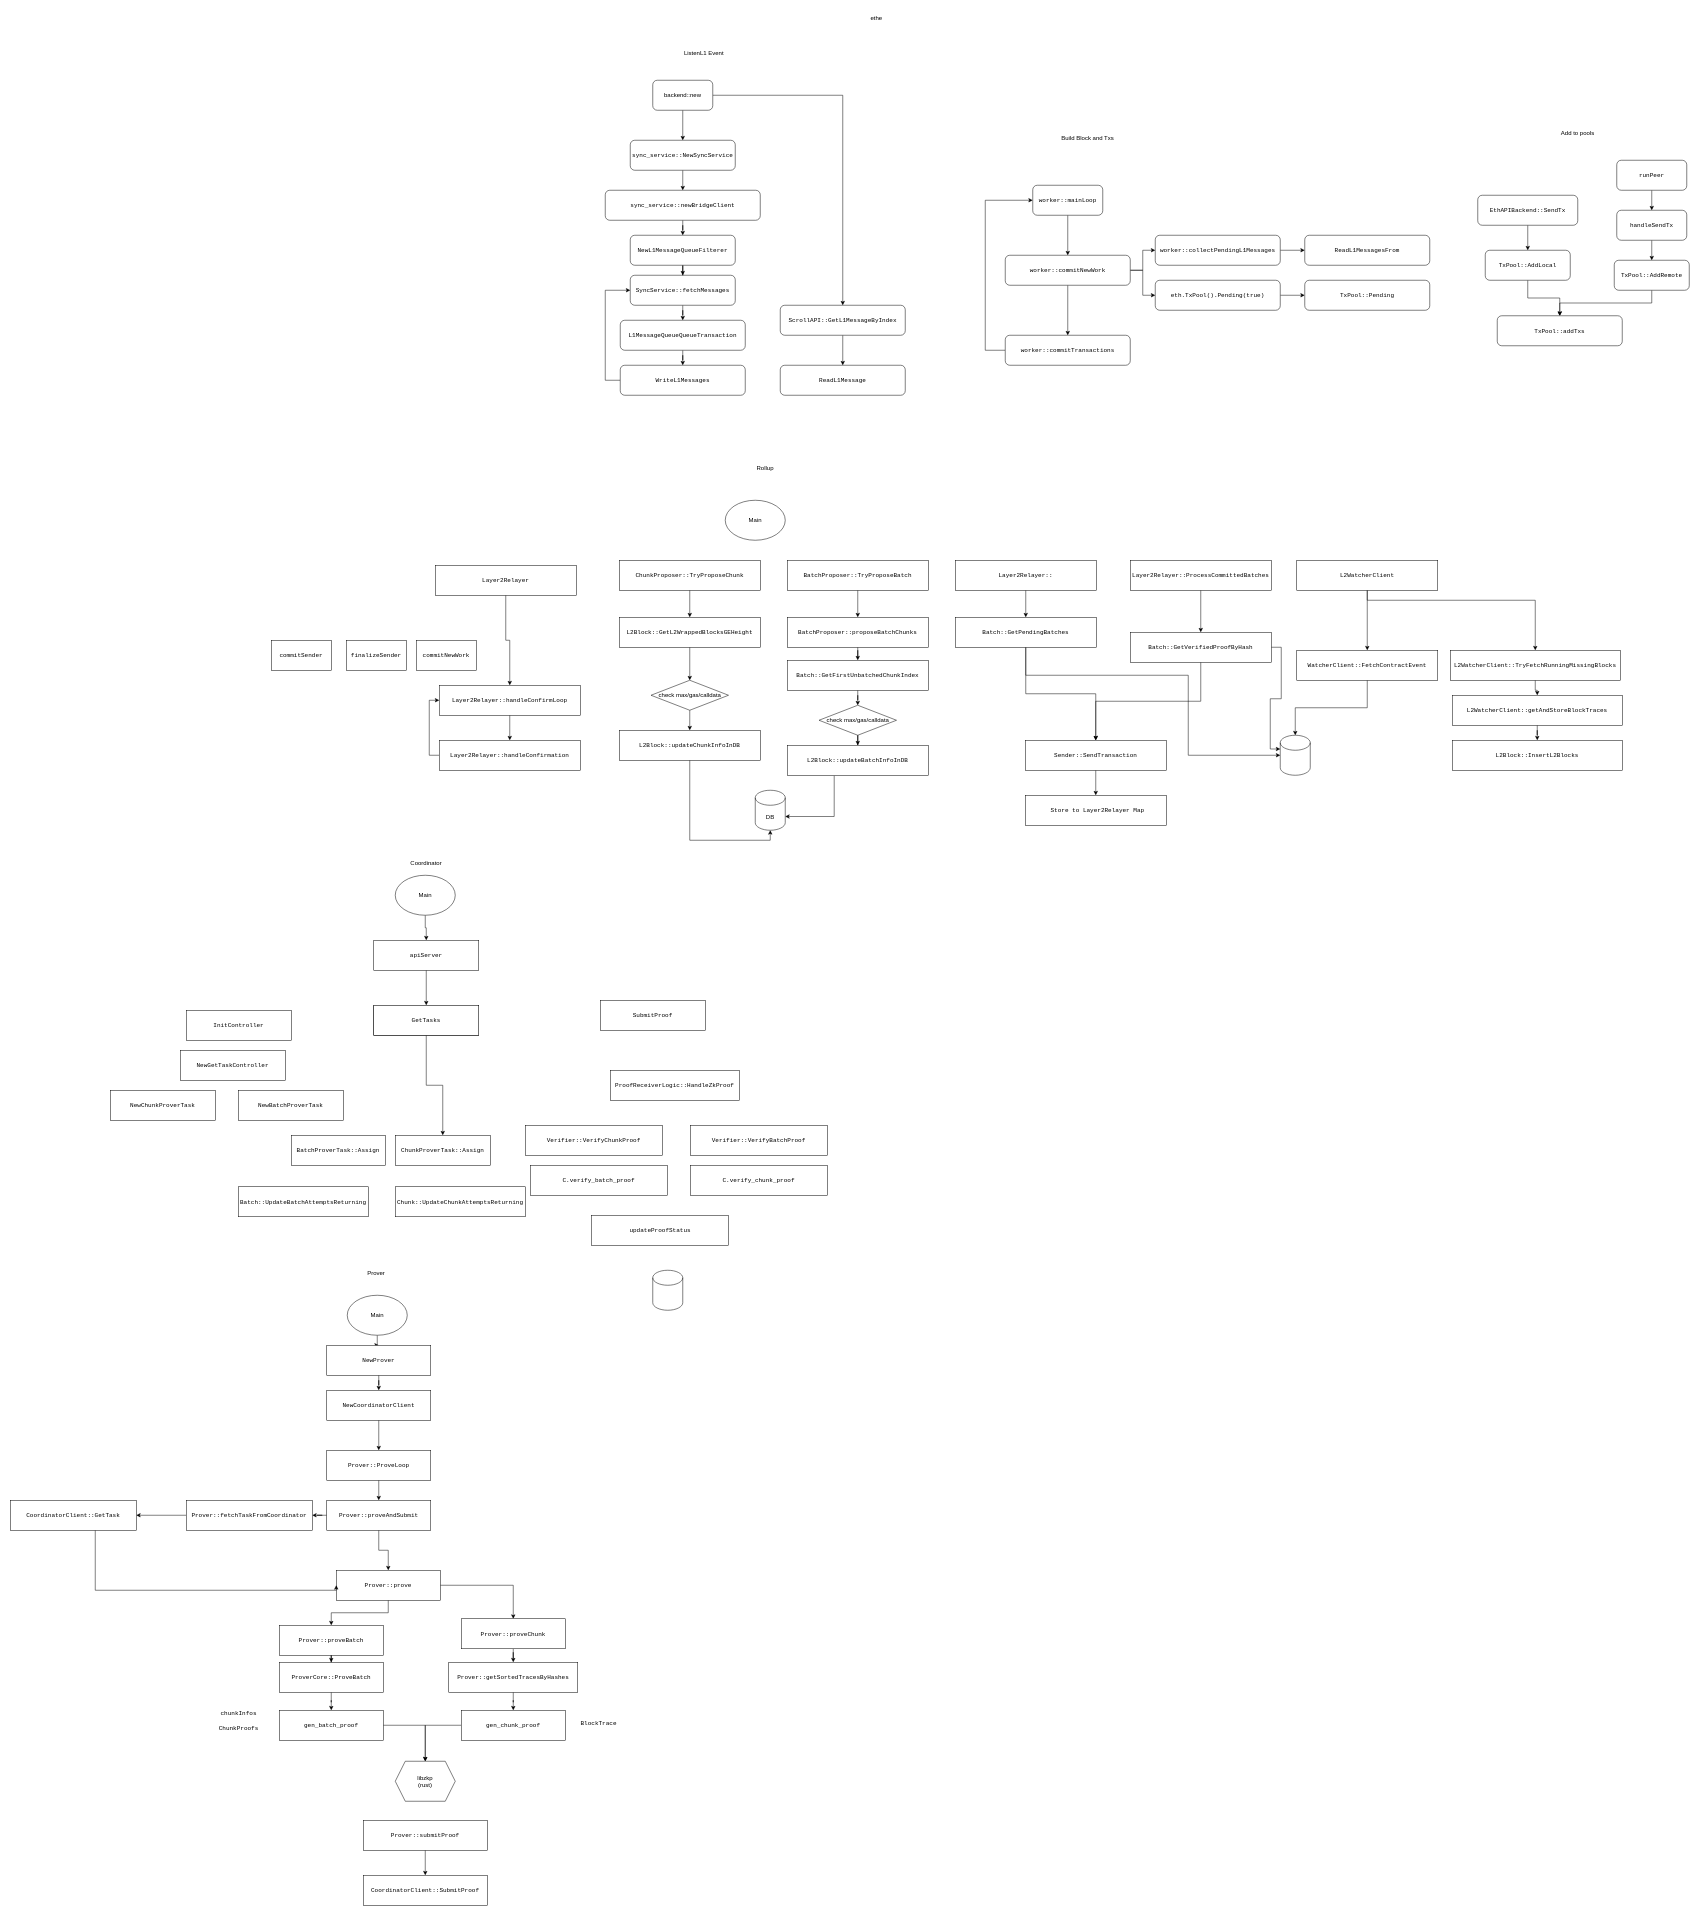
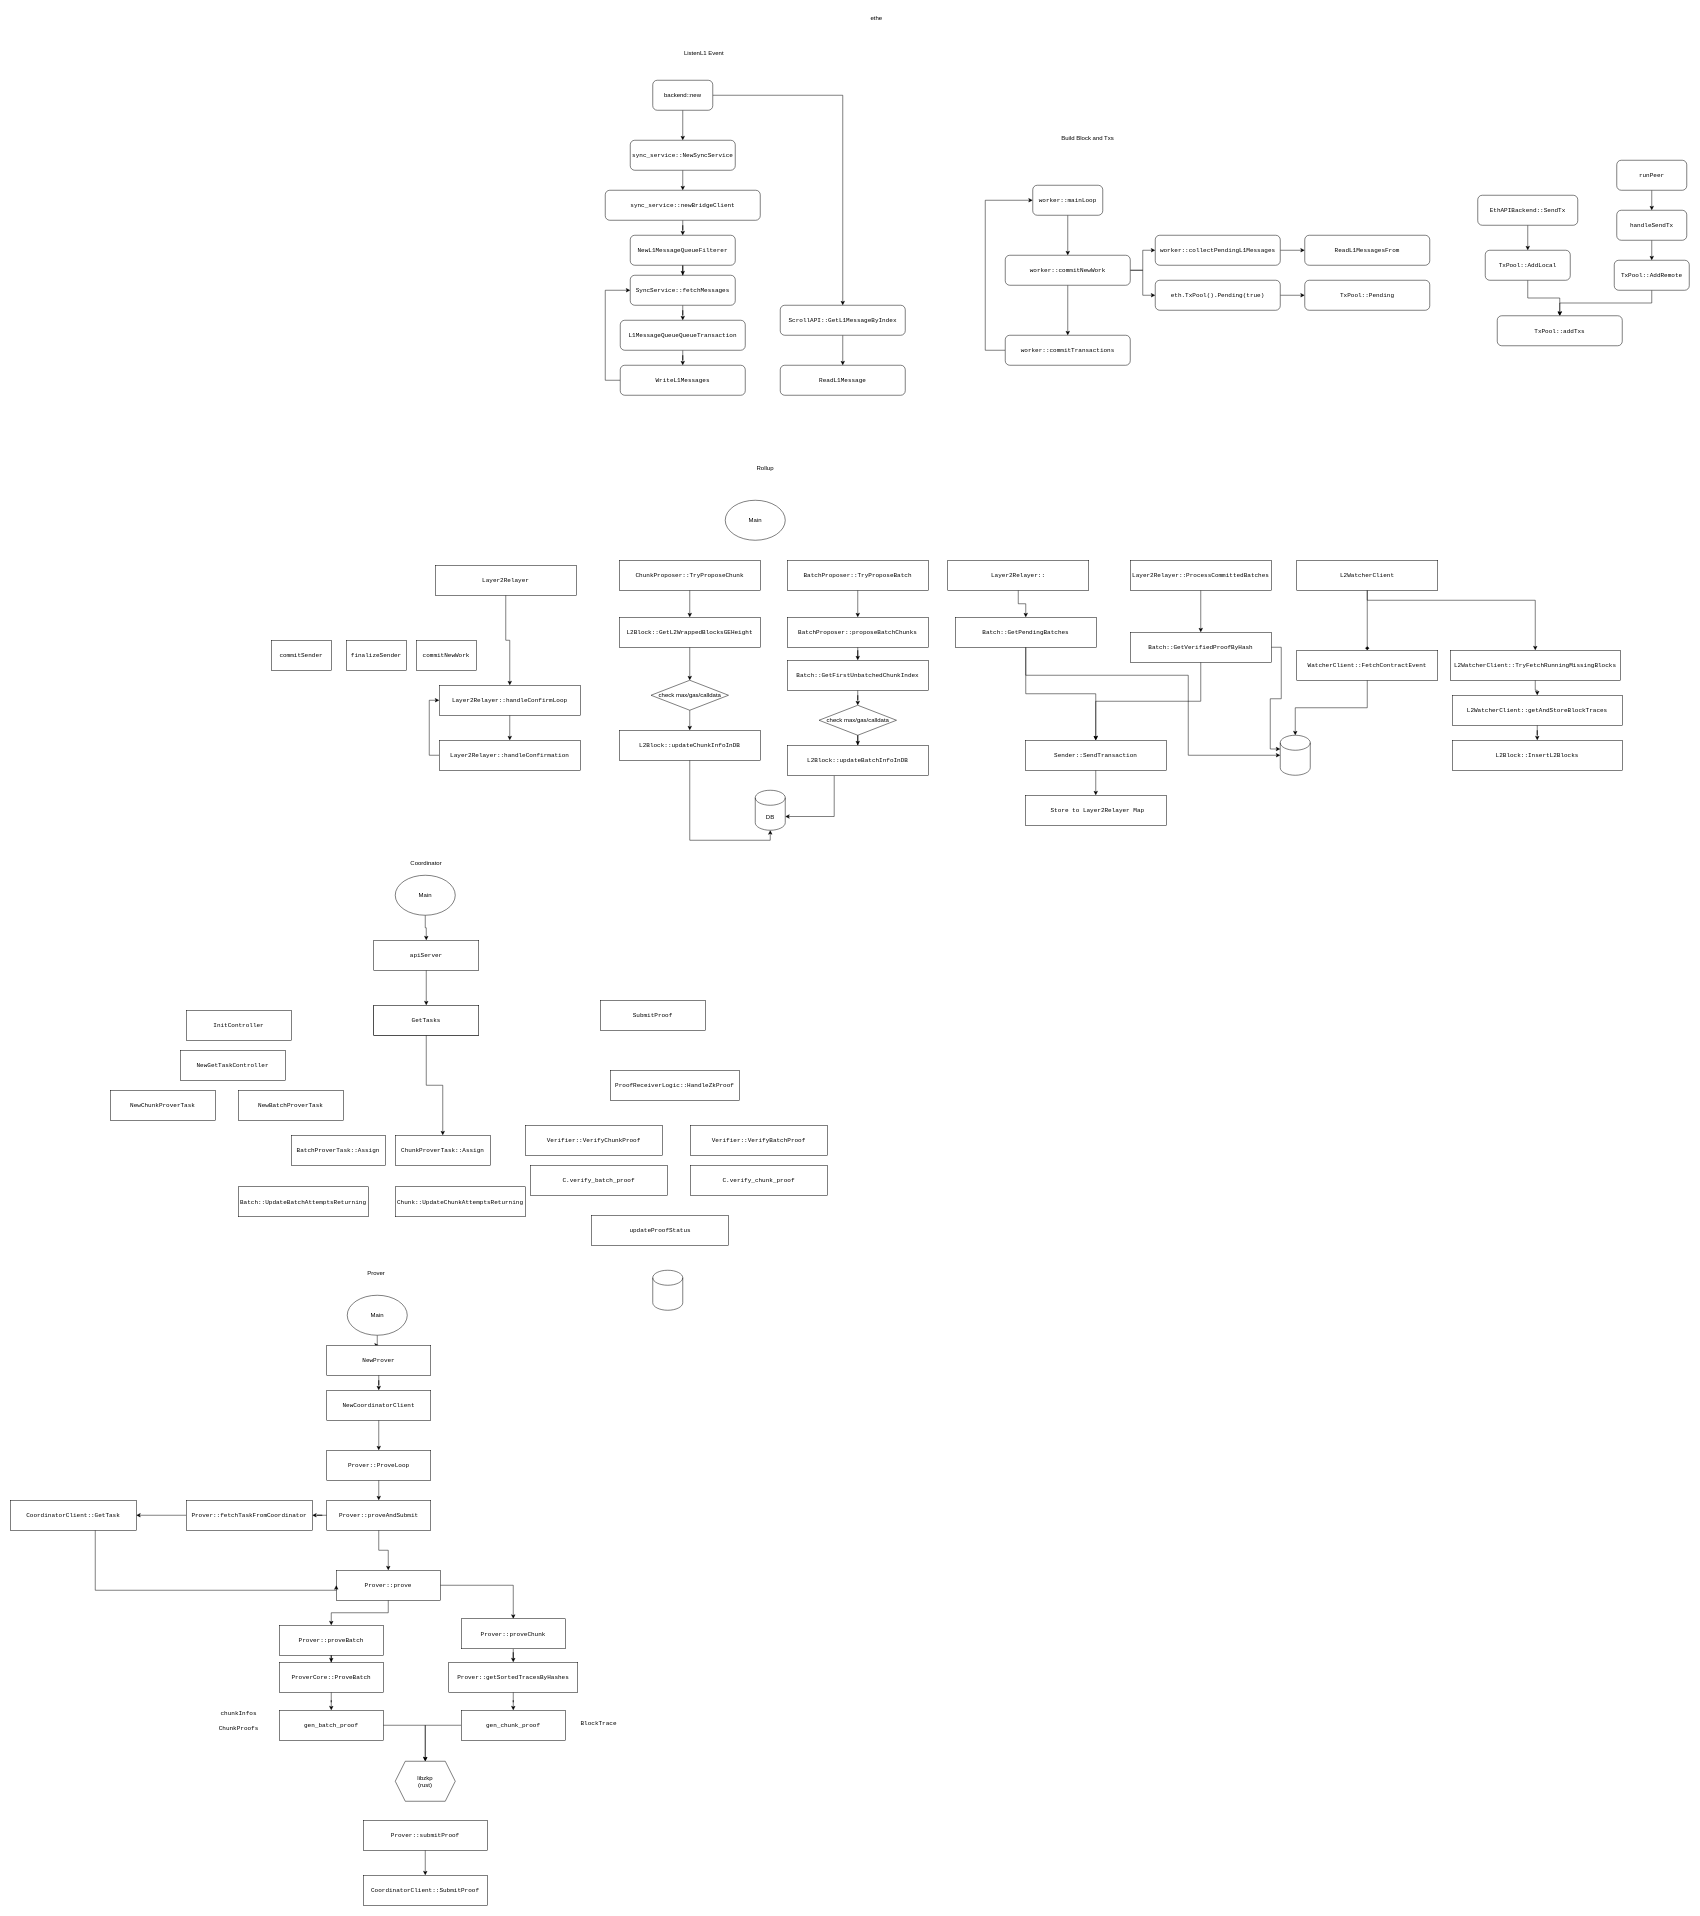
node "Add to pools": removed
node "Layer2Relayer::": moved (1026, 575) -> (1018, 575)
edge "L2WatcherClient" -> "WatcherClient::FetchContractEvent": arrowhead classic -> diamond
